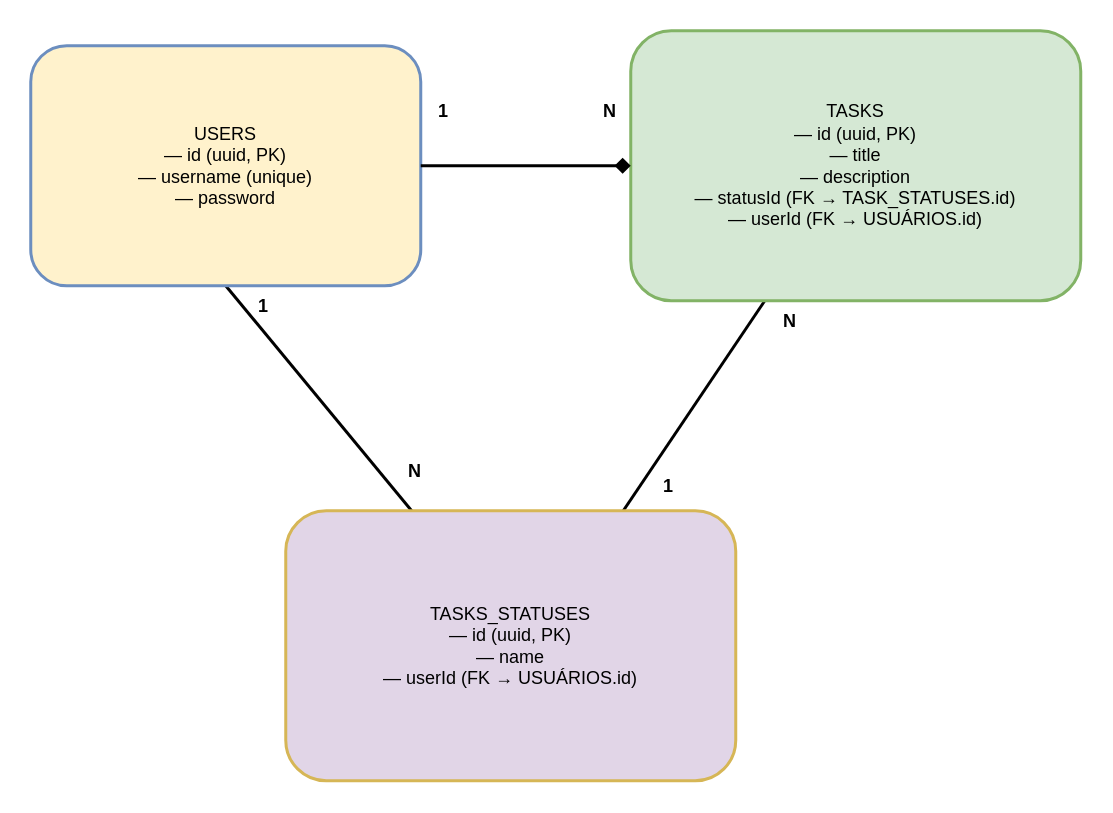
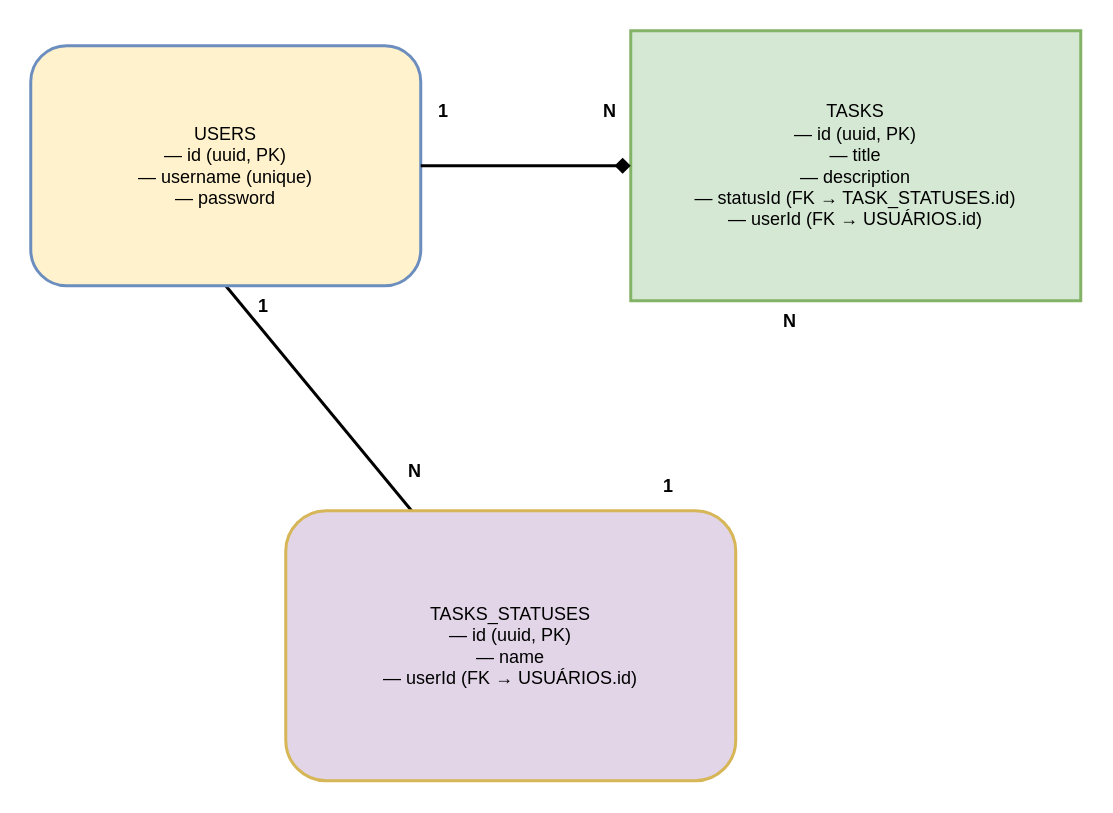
node "TASKS — id (uuid, PK) — title — description — statusId (FK → TASK_STATUSES.id) — userId (FK → USUÁRIOS.id)": shape rounded rectangle -> rectangle
edge "TASKS — id (uuid, PK) — title — description — statusId (FK → TASK_STATUSES.id) — userId (FK → USUÁRIOS.id)" -- "TASKS_STATUSES — id (uuid, PK) — name — userId (FK → USUÁRIOS.id)": removed
